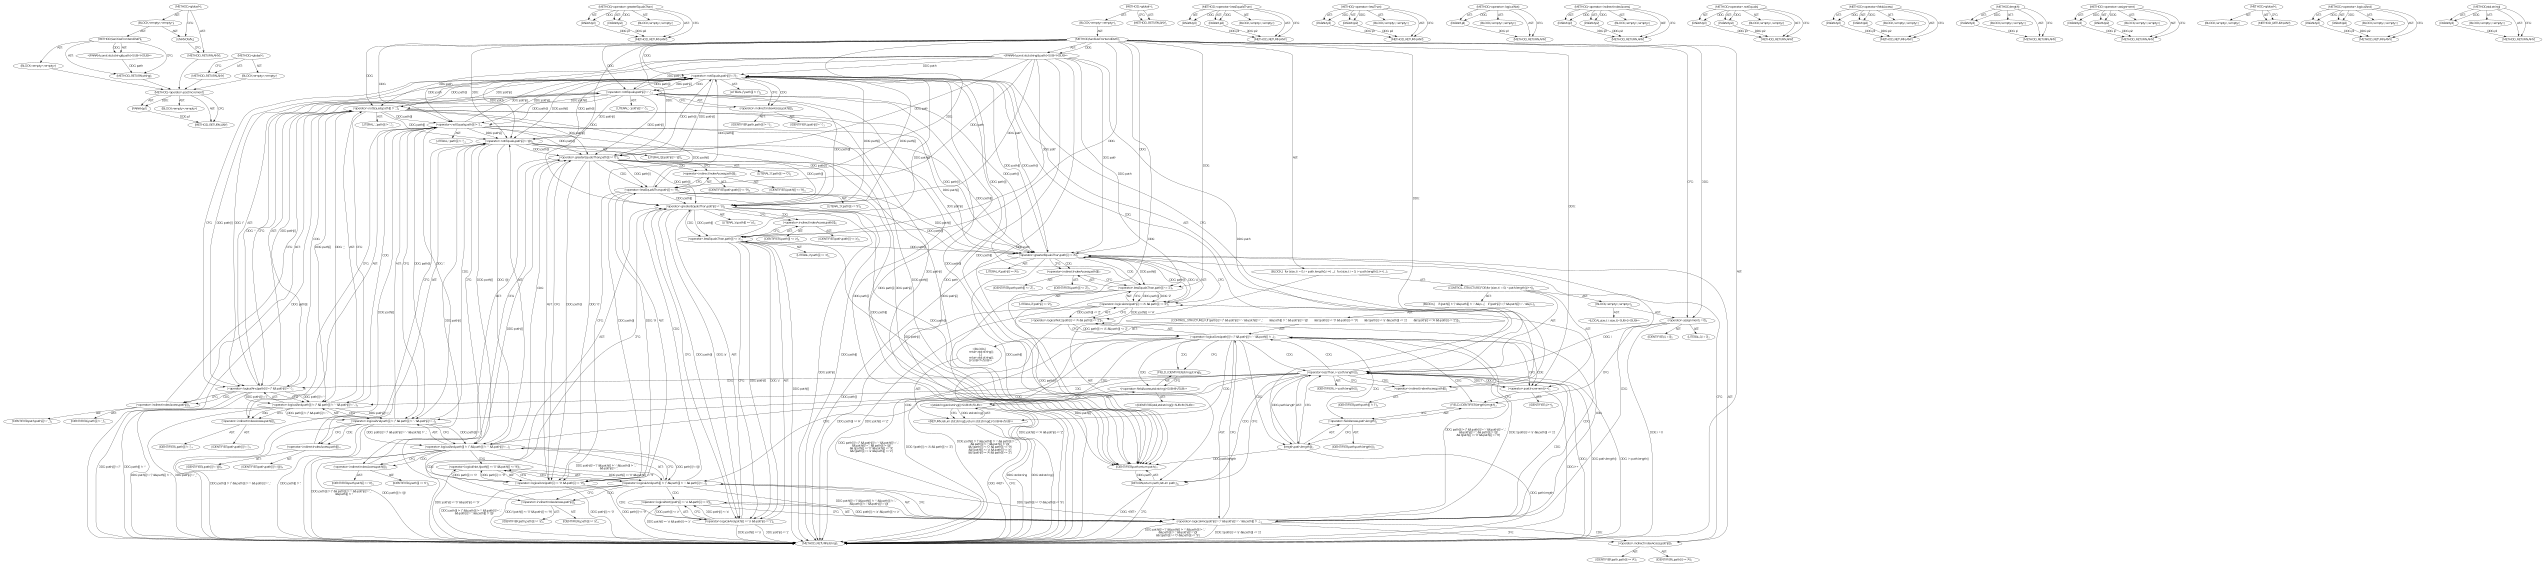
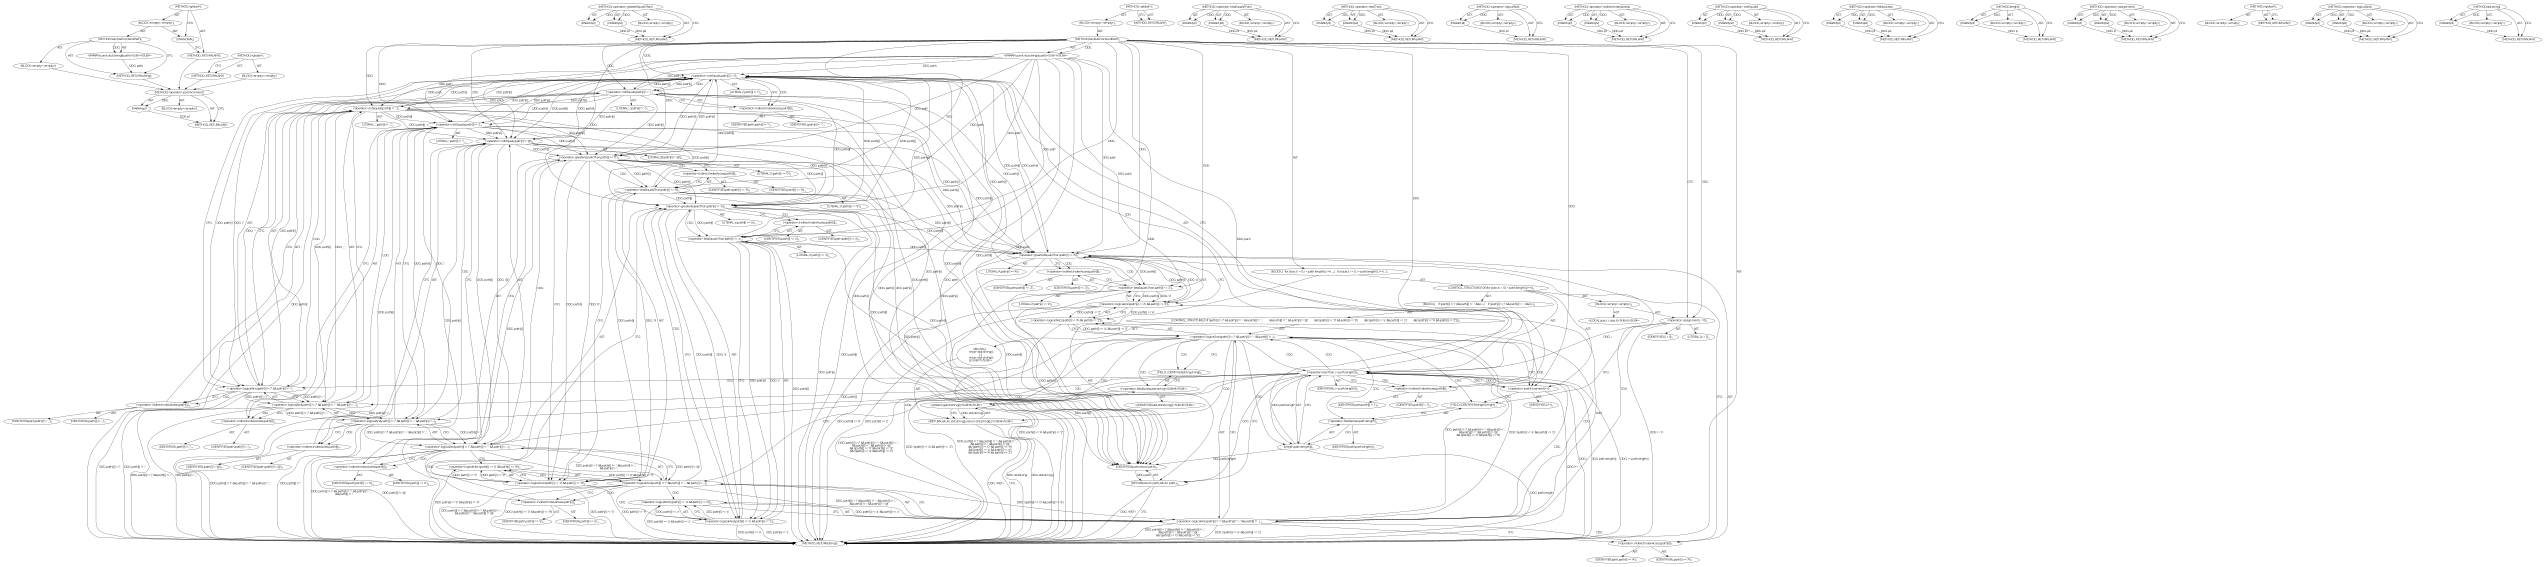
edge "(<operator>.logicalAnd,path[i] >= '0' && path[i] <= '9')" -> "(<operator>.greaterEqualsThan,path[i] >= '0')": removed, label "AST:"
node "(IDENTIFIER,i,path[i] != '/')": added
